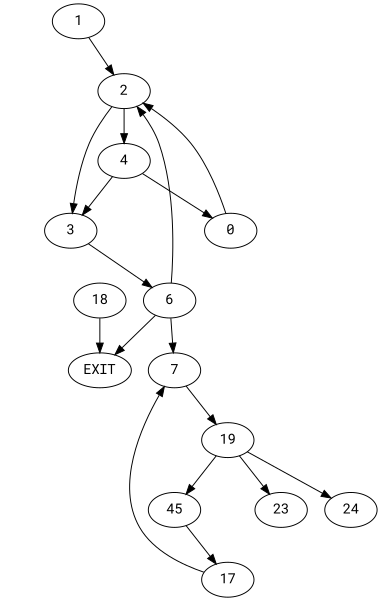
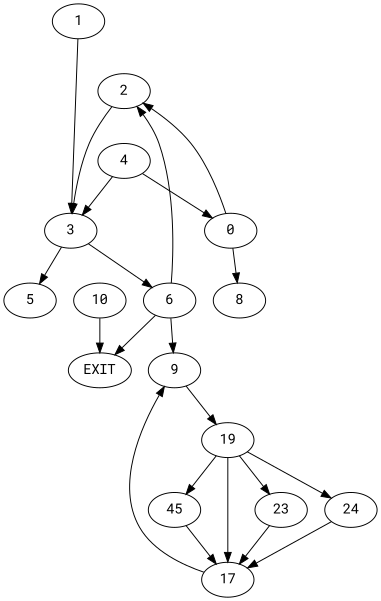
edge "1" -> "2": now "1" -> "3"
edge "2" -> "4": removed
node "5": added
node "18": label "18" -> "10"
node "8": added
node "7": label "7" -> "9"
edge "19" -> "17": added
edge "23" -> "17": added
edge "24" -> "17": added
